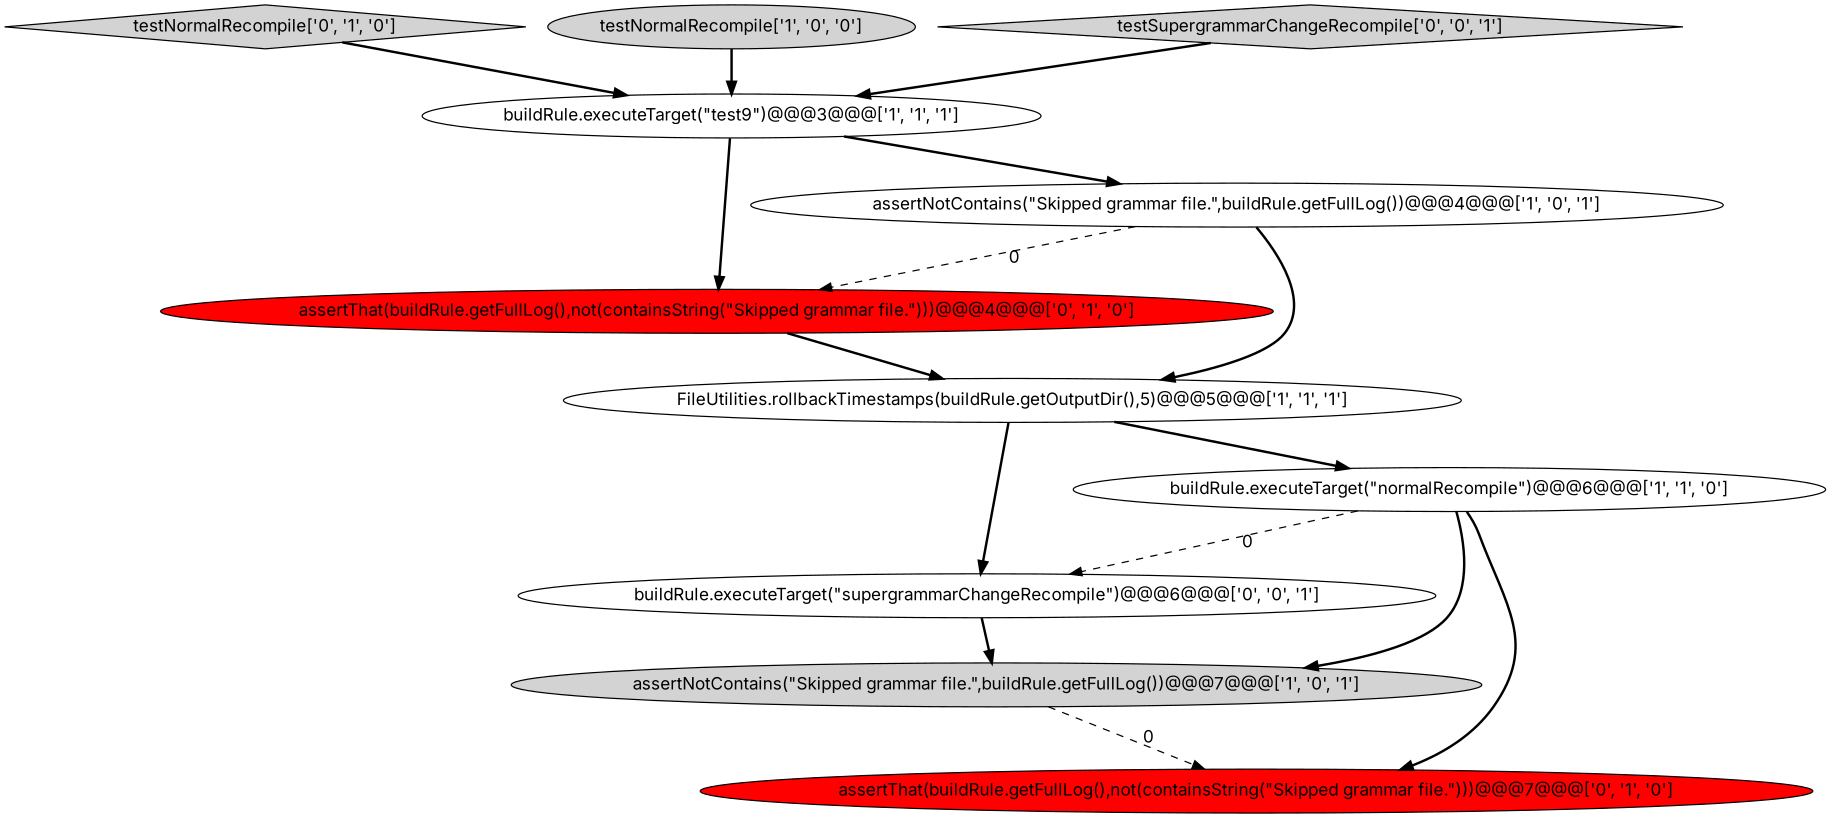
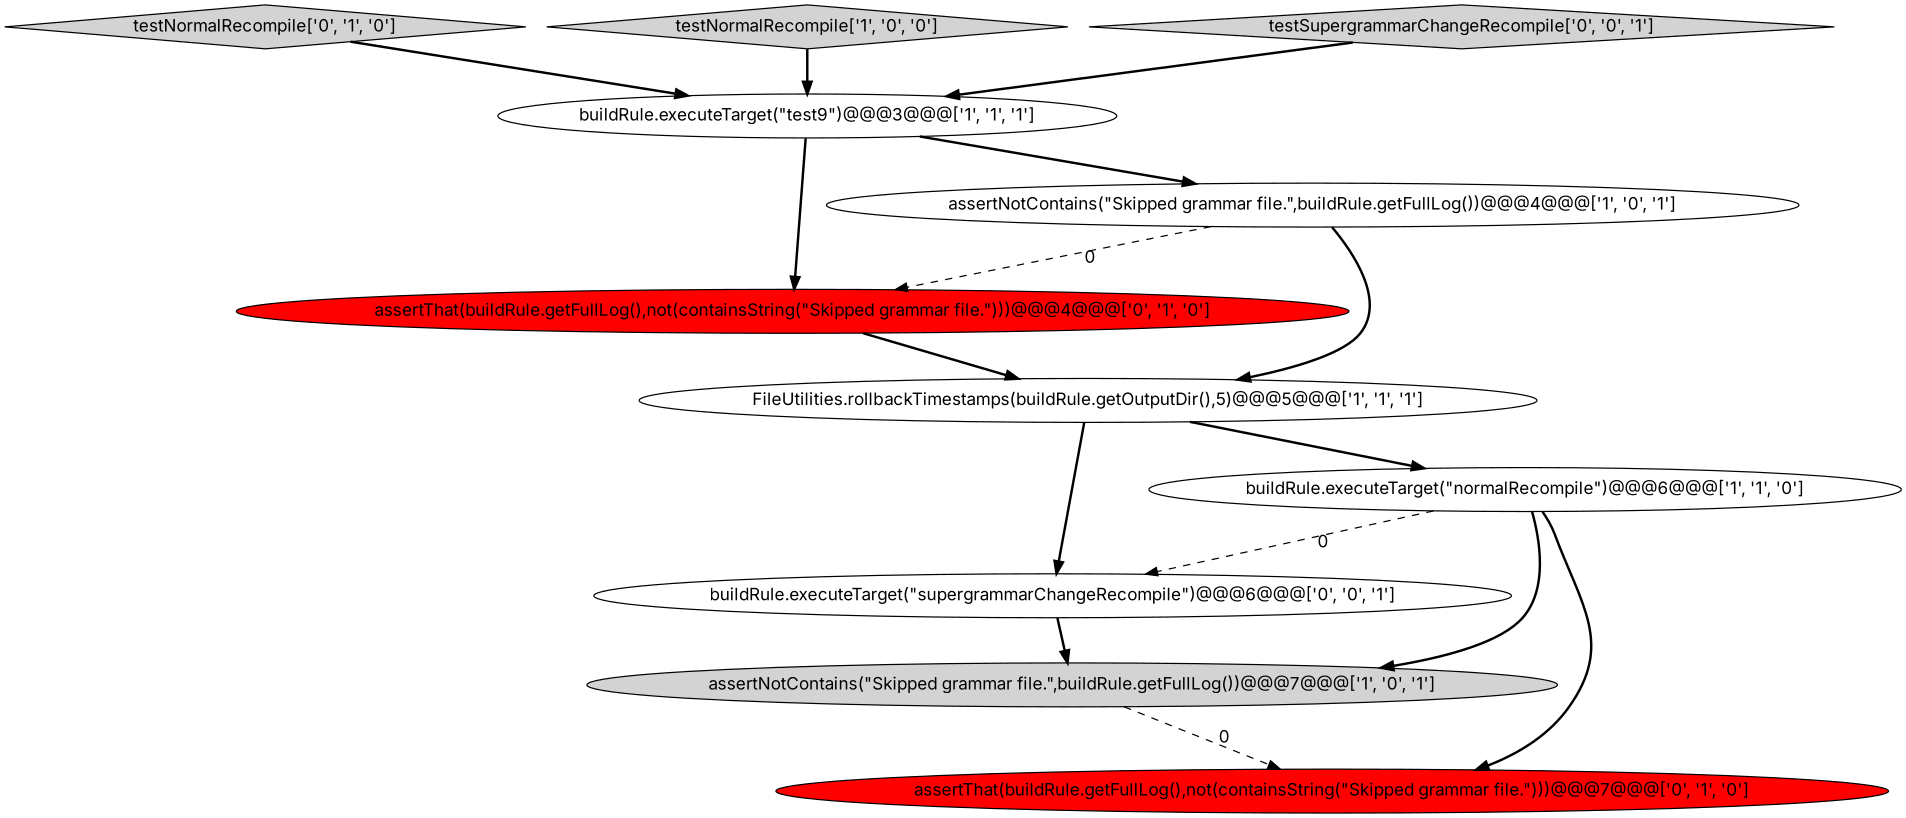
node "testNormalRecompile['1', '0', '0']": shape ellipse -> diamond
